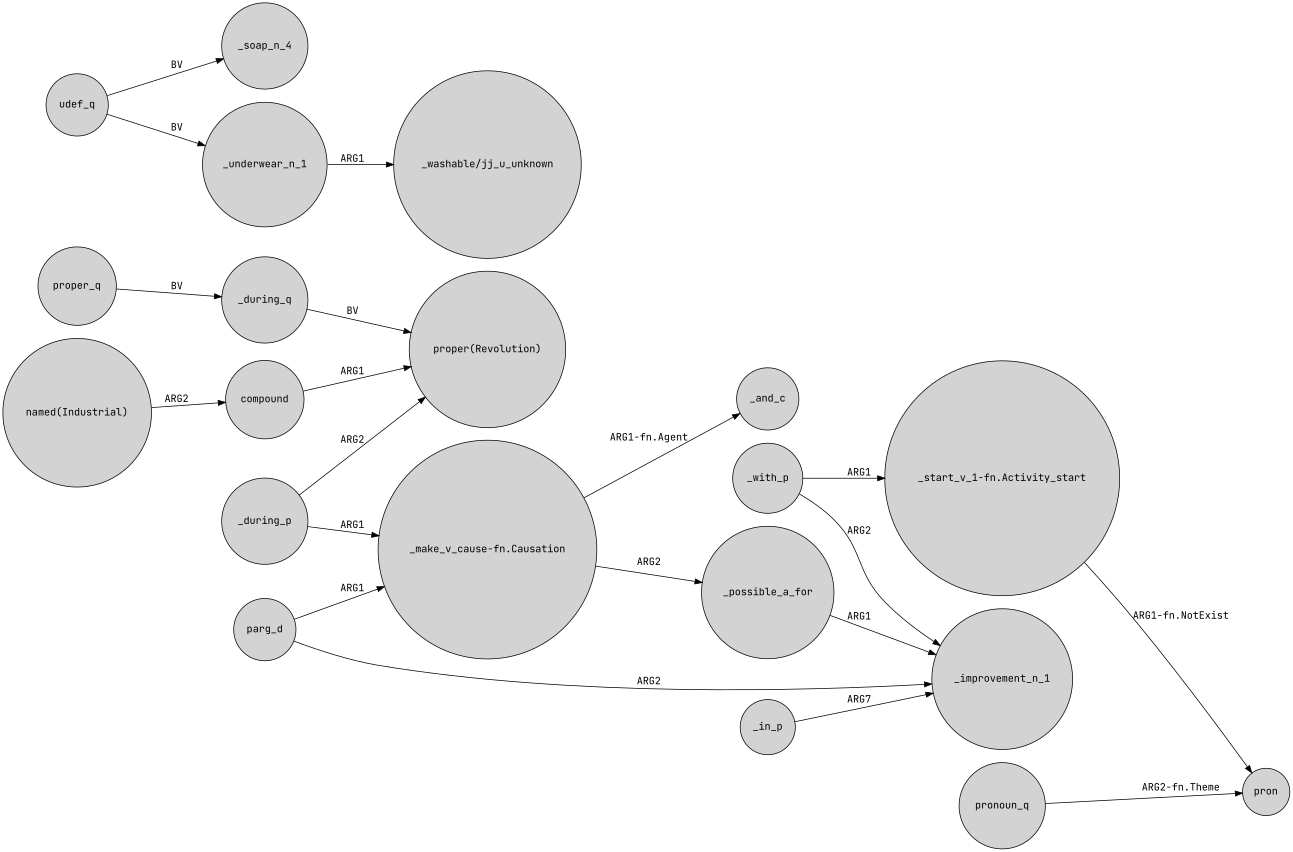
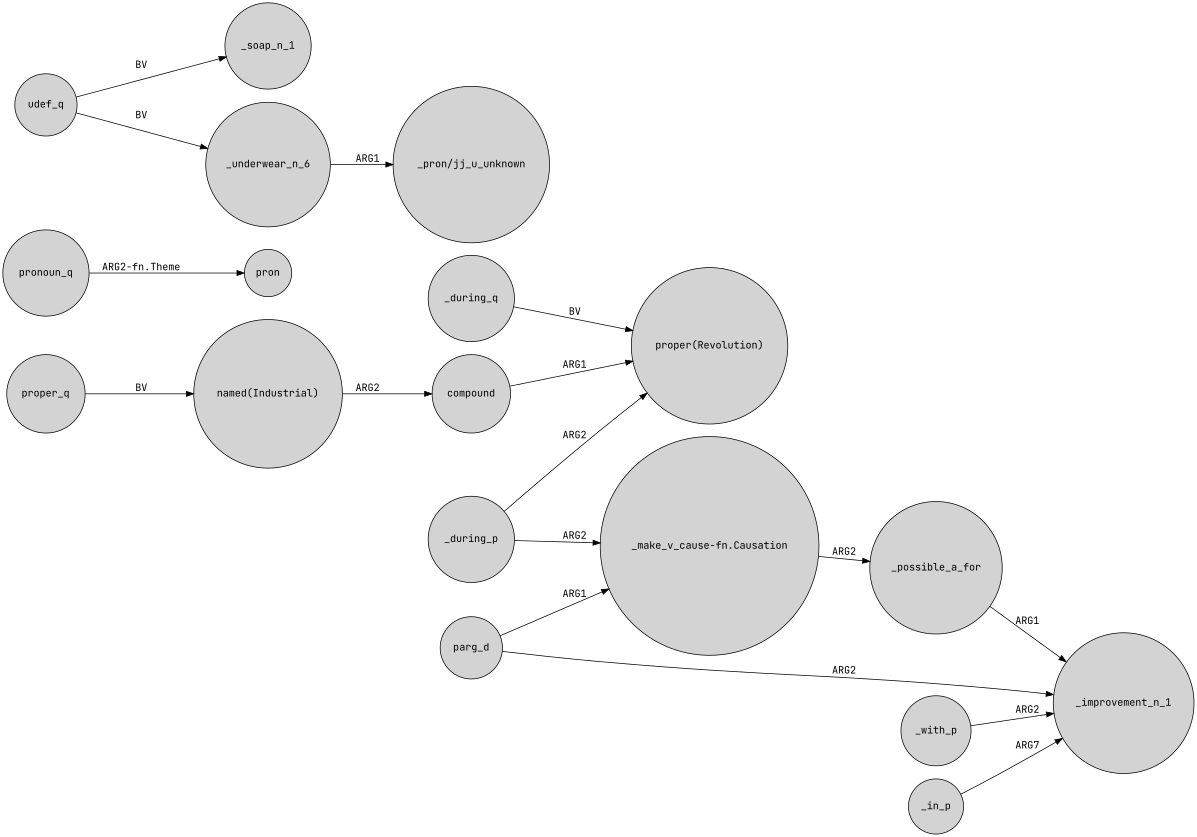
node "_soap_n_4": label "_soap_n_4" -> "_soap_n_1"
node "_underwear_n_1": label "_underwear_n_1" -> "_underwear_n_6"
node "_washable/jj_u_unknown": label "_washable/jj_u_unknown" -> "_pron/jj_u_unknown"
edge "proper_q" -> "_during_q": now "proper_q" -> "named(Industrial)"
node "_and_c": removed
node "_start_v_1-fn.Activity_start": removed
edge "_during_p" -> "_make_v_cause-fn.Causation": label "ARG1" -> "ARG2"
